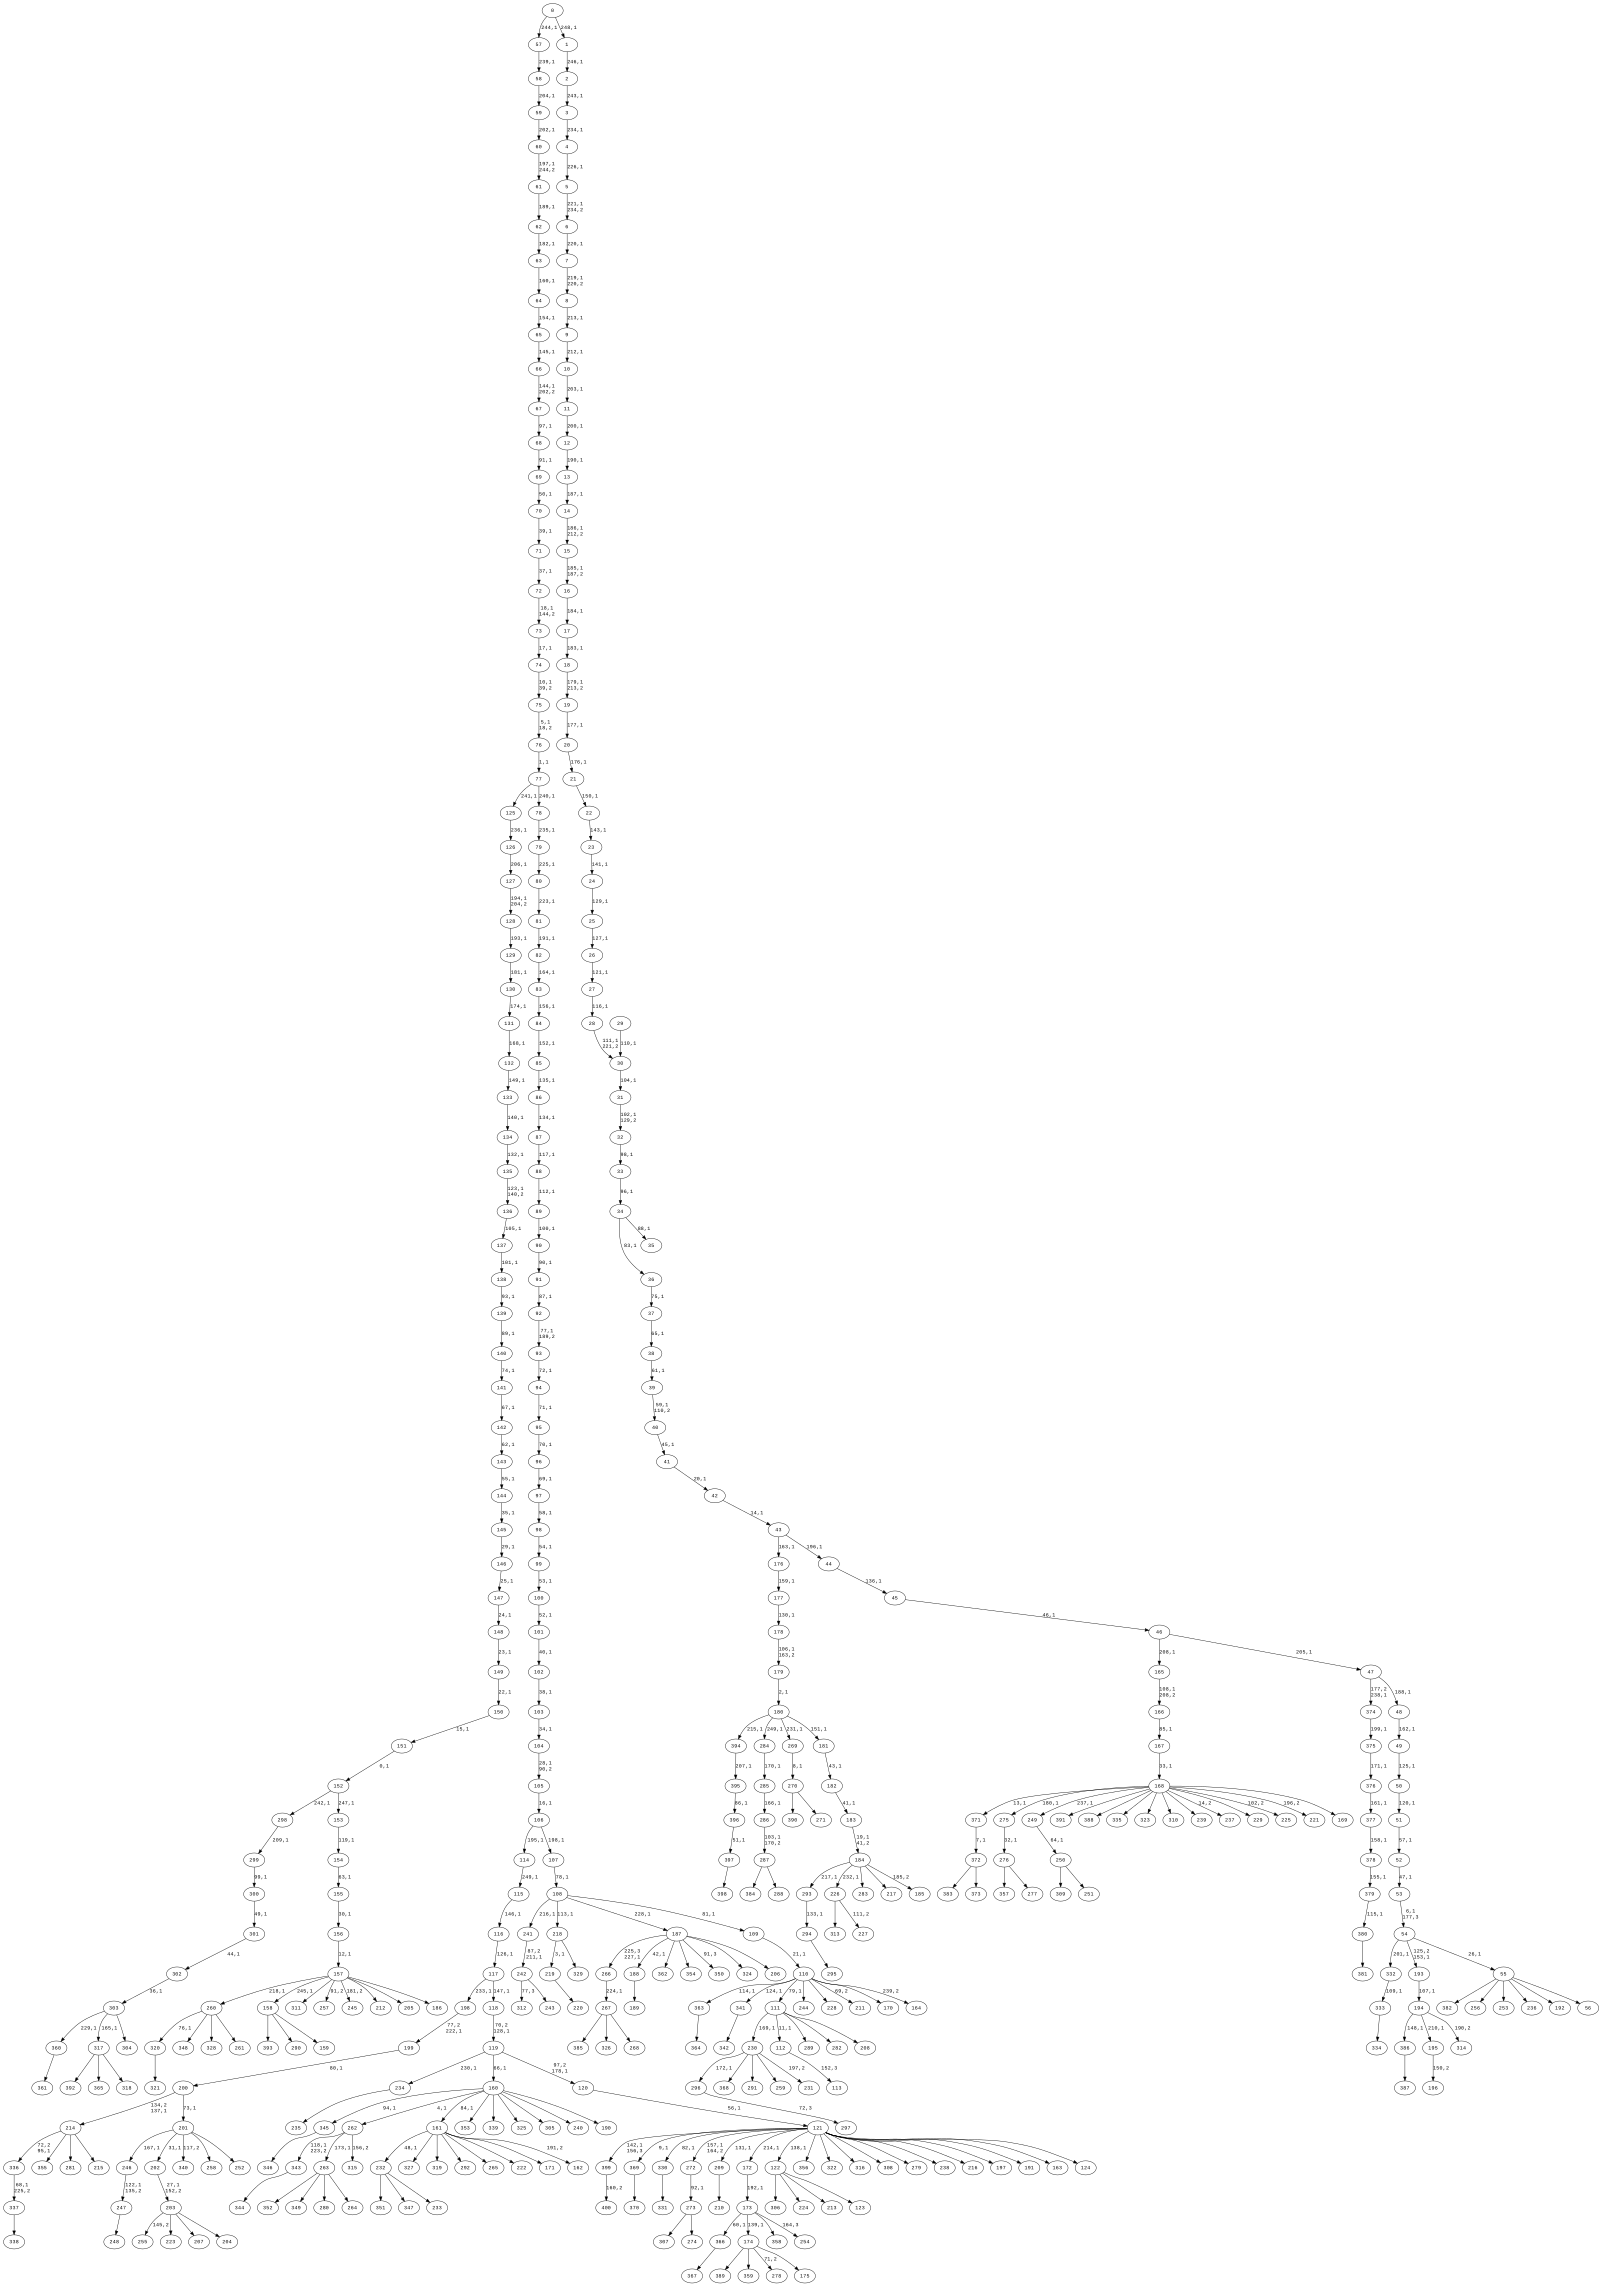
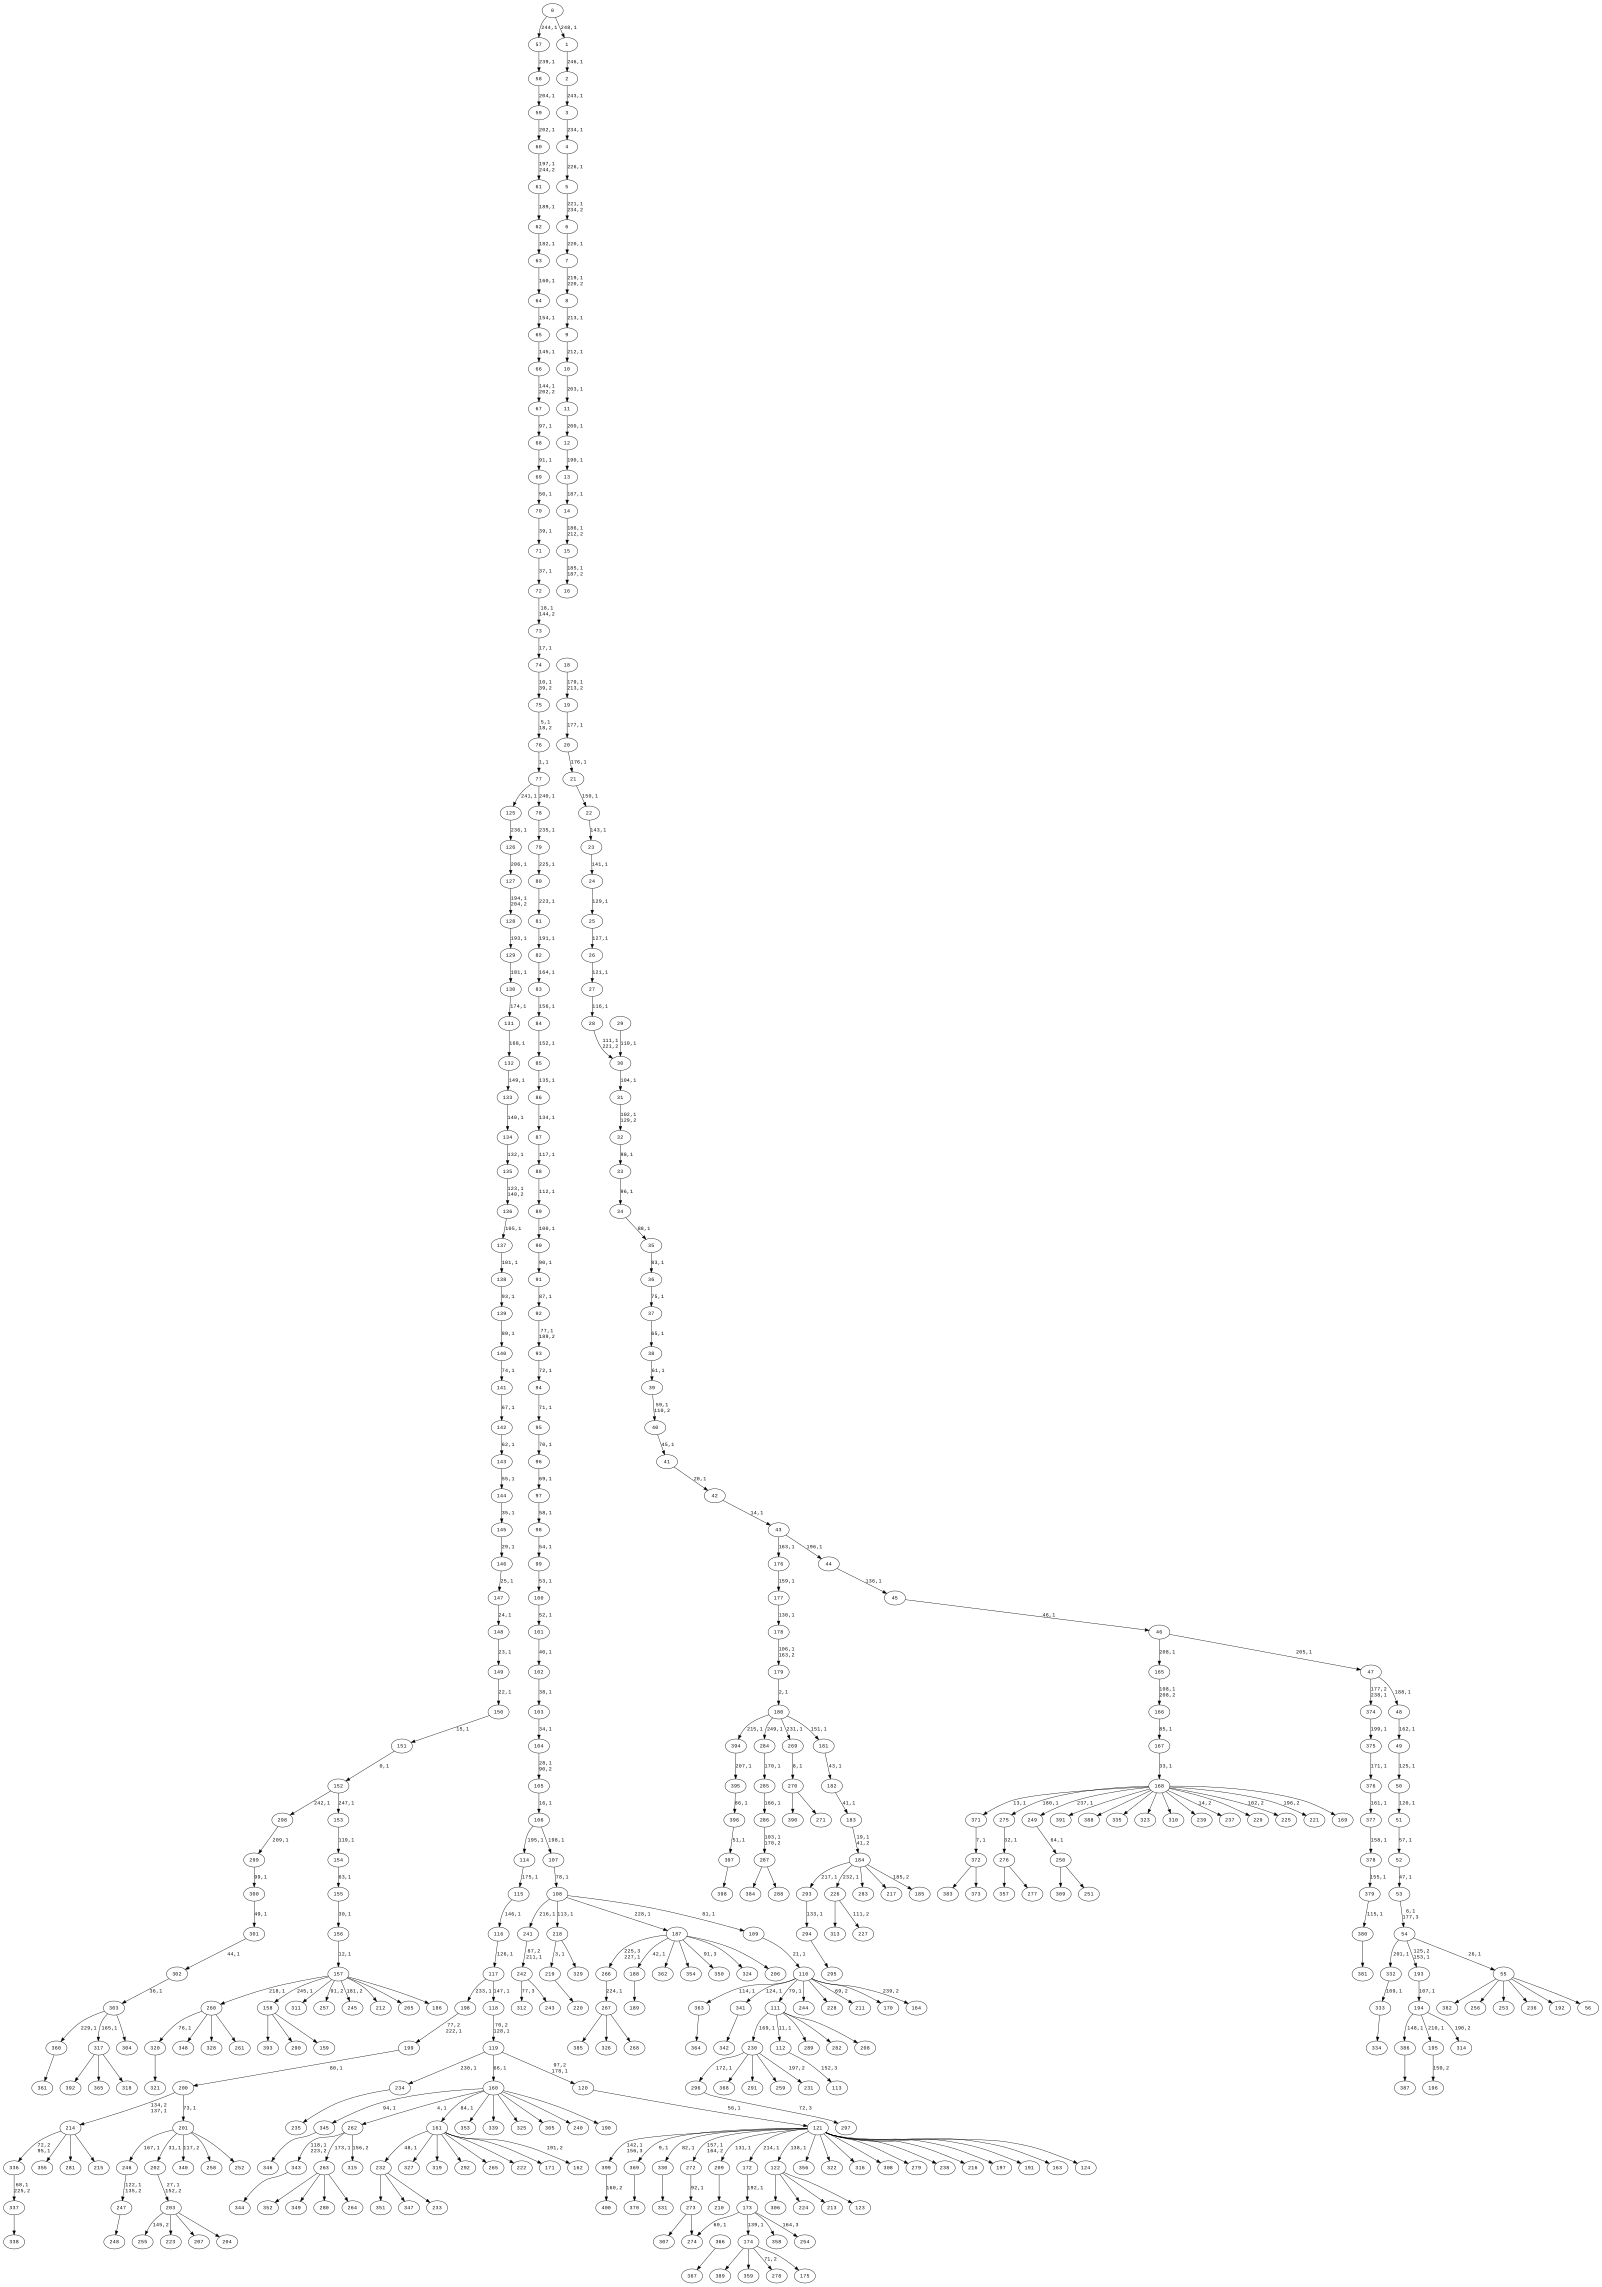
node "17": removed
edge "34" -> "36": now "35" -> "36"
edge "114" -> "115": label "249,1" -> "175,1"
edge "173" -> "366": now "173" -> "274"
